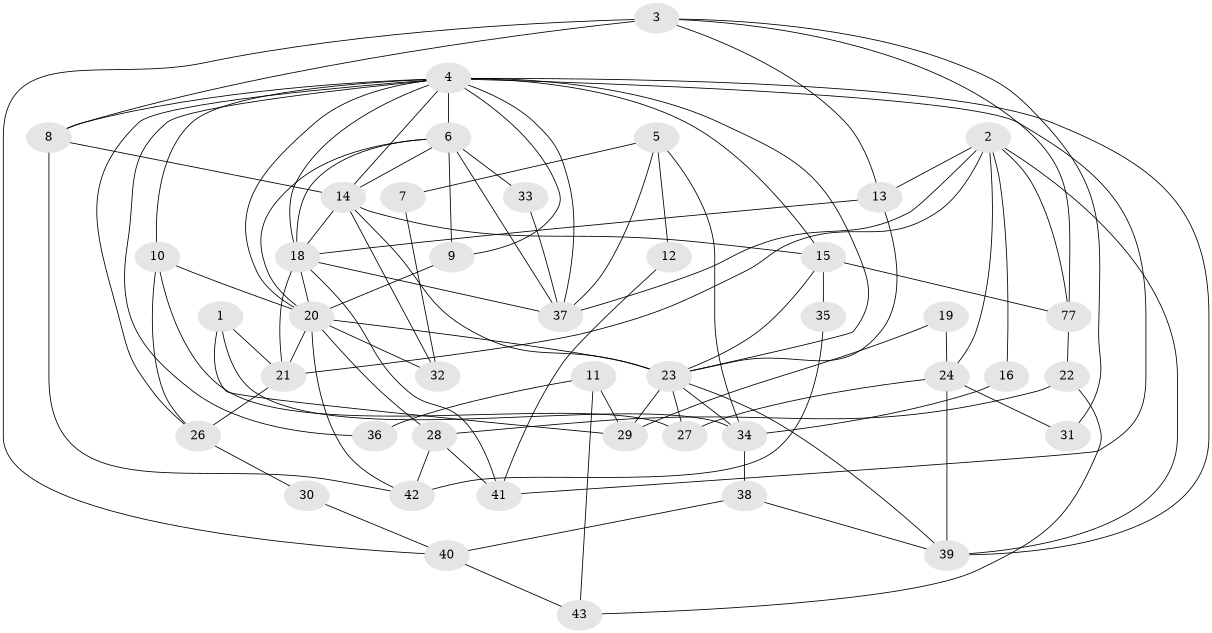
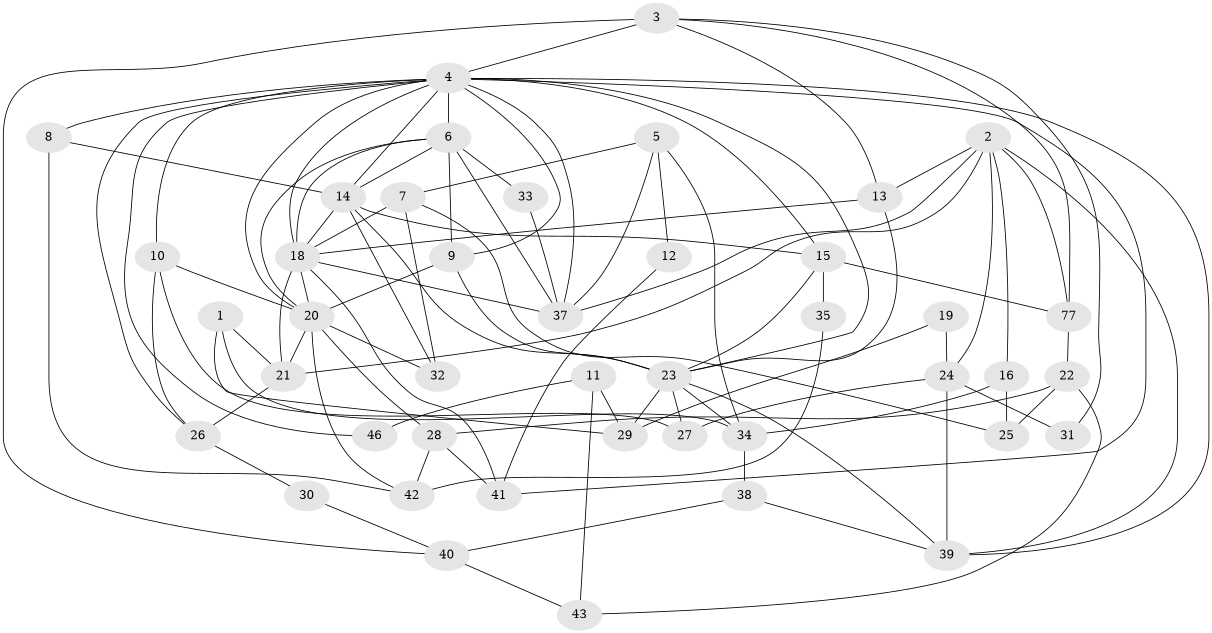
edge "3" -- "8": now "3" -- "4"
edge "7" -- "18": added
edge "20" -- "23": now "9" -- "23"
node "36": label "36" -> "46"
node "25": added
